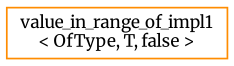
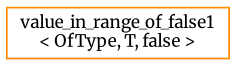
node "value_in_range_of_impl1 < OfType, T, false >": label "value_in_range_of_impl1 < OfType, T, false >" -> "value_in_range_of_false1 < OfType, T, false >"
